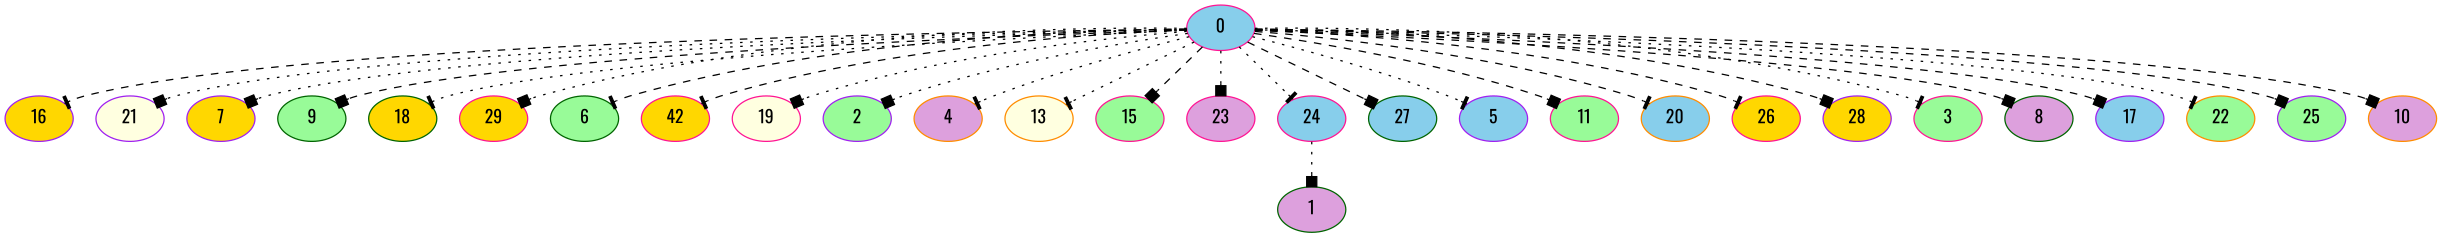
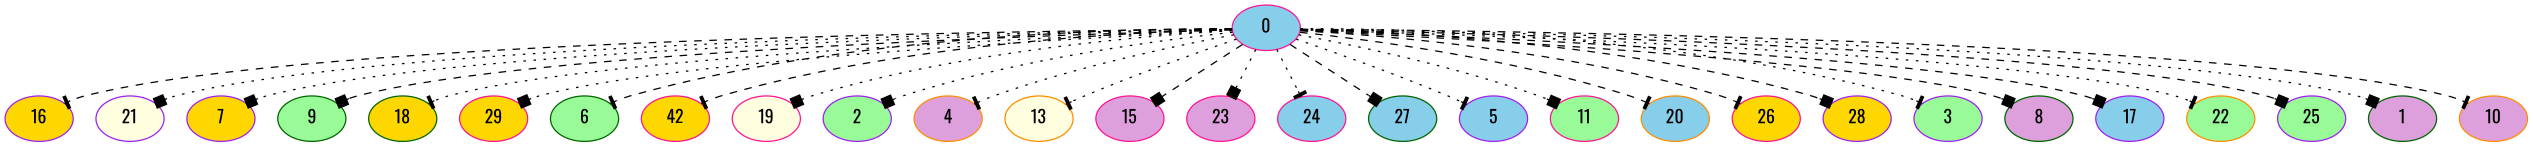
edge "0" -> "11": style dashed -> dotted
edge "0" -> "10": arrowhead box -> tee
node "15": fillcolor palegreen -> plum
node "3": color deeppink -> purple
edge "24" -> "1": now "0" -> "1"
